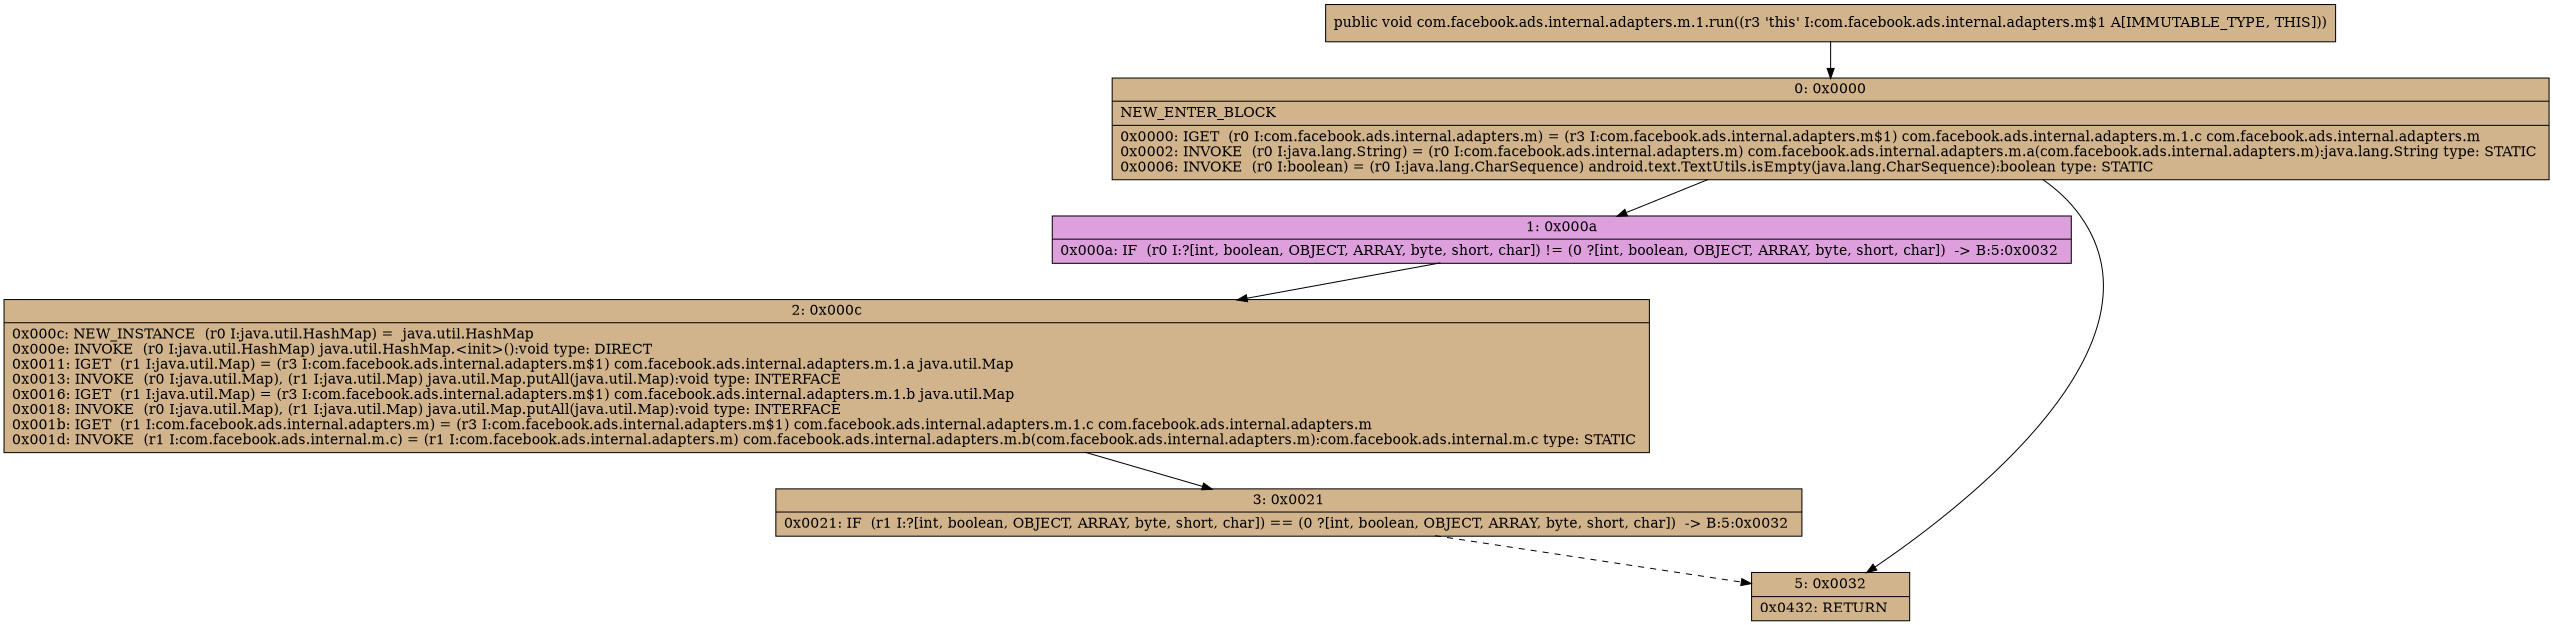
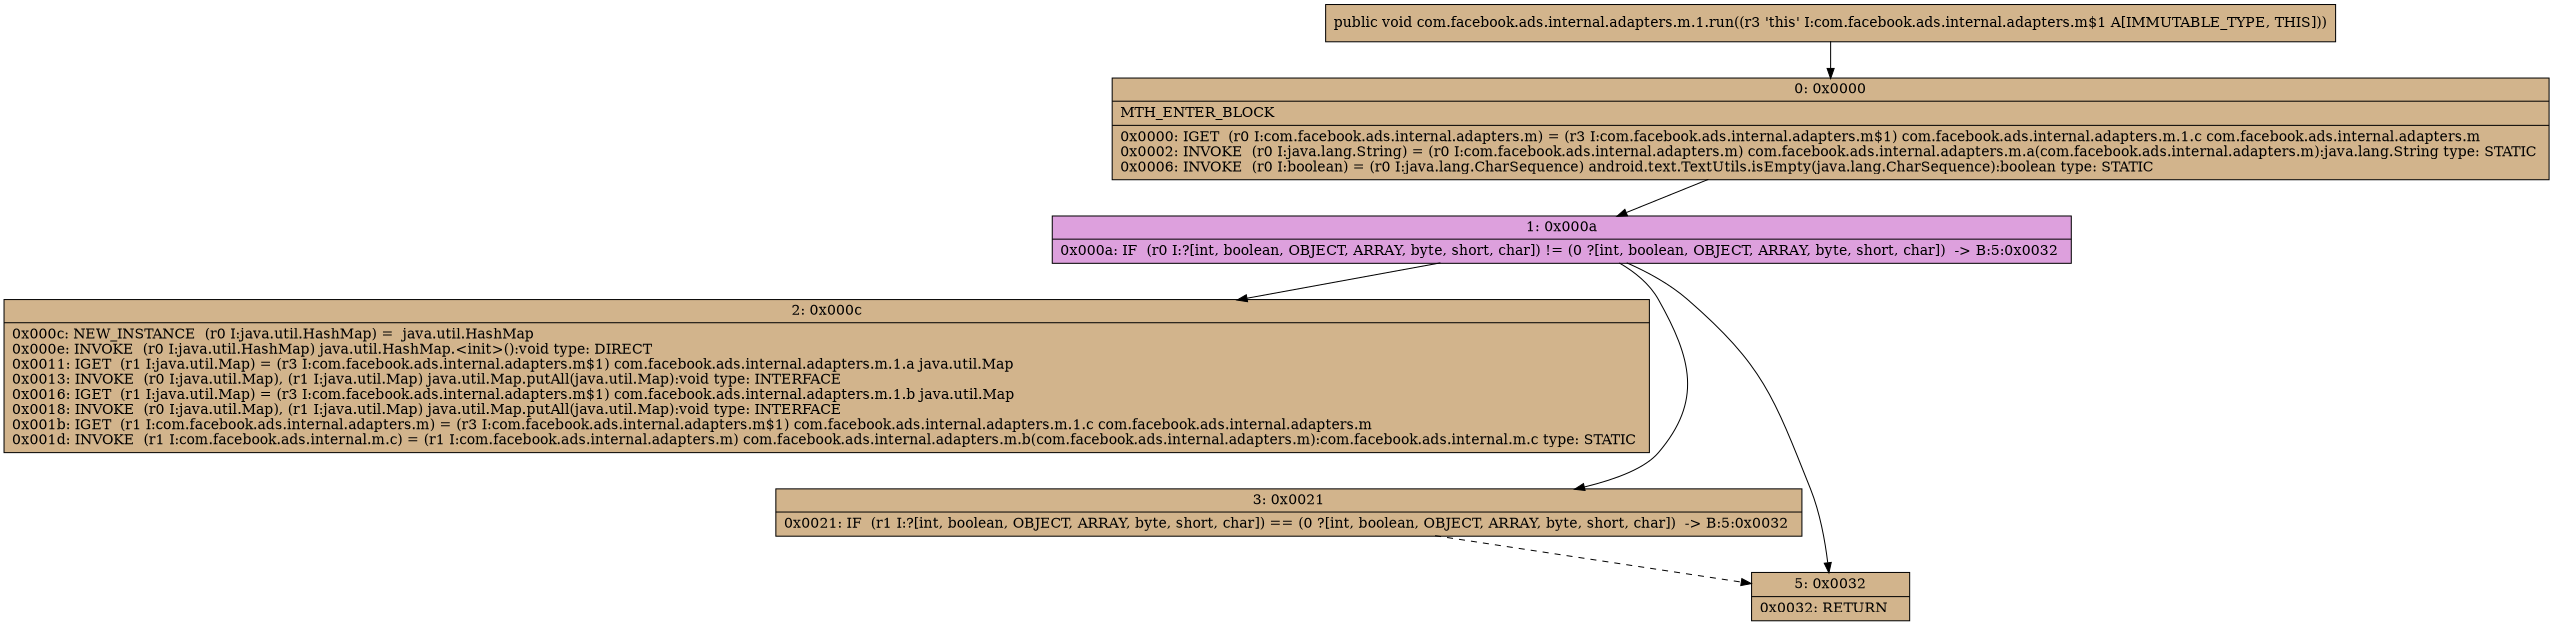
node "0: 0x0000": text "NEW_ENTER_BLOCK" -> "MTH_ENTER_BLOCK"
edge "0: 0x0000" -> "5: 0x0032": now "1: 0x000a" -> "5: 0x0032"
edge "2: 0x000c" -> "3: 0x0021": now "1: 0x000a" -> "3: 0x0021"
node "5: 0x0032": text "0x0432: RETURN" -> "0x0032: RETURN"
